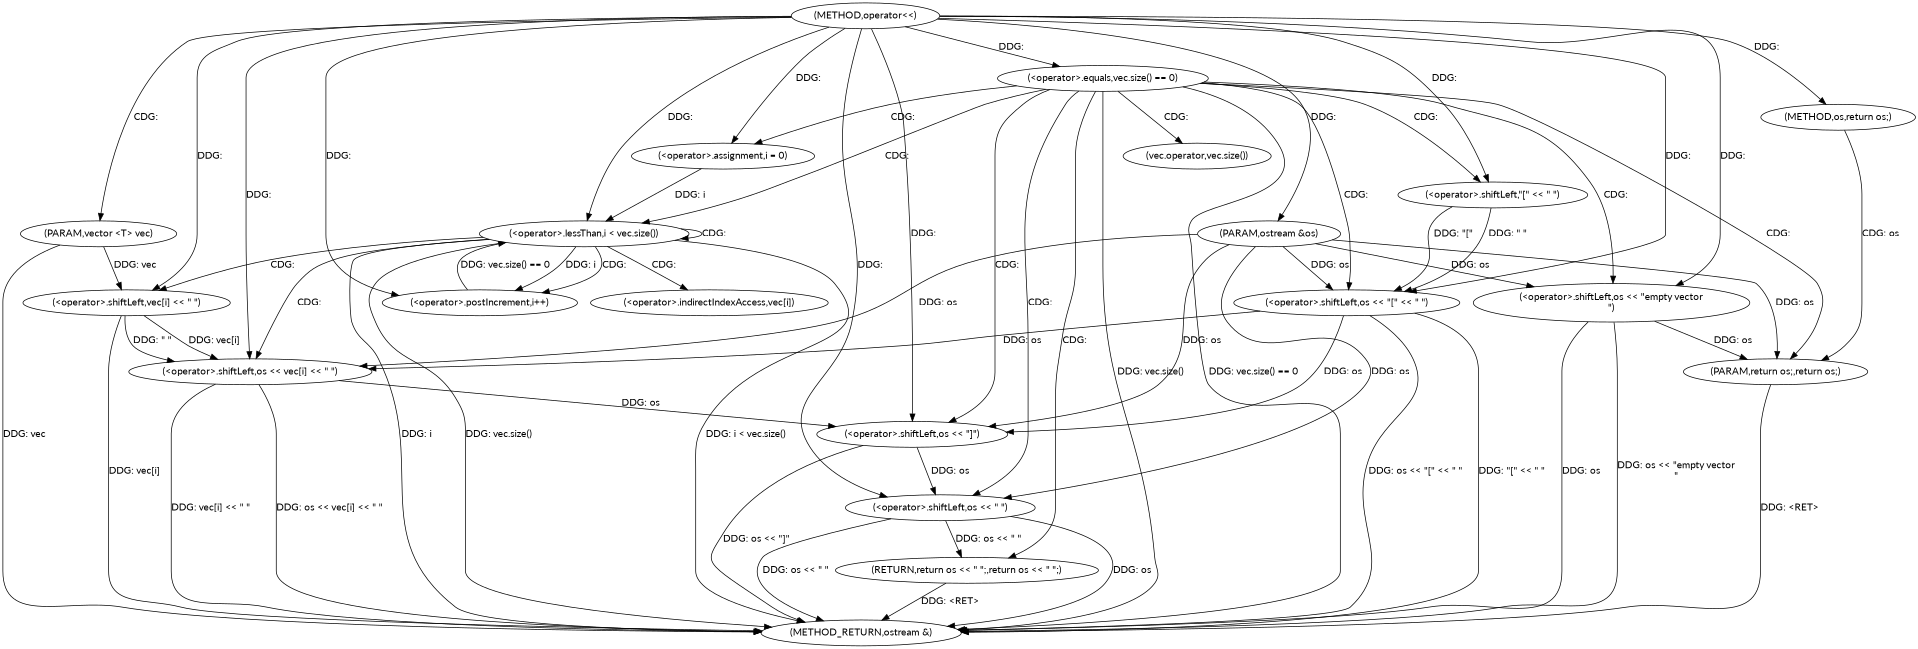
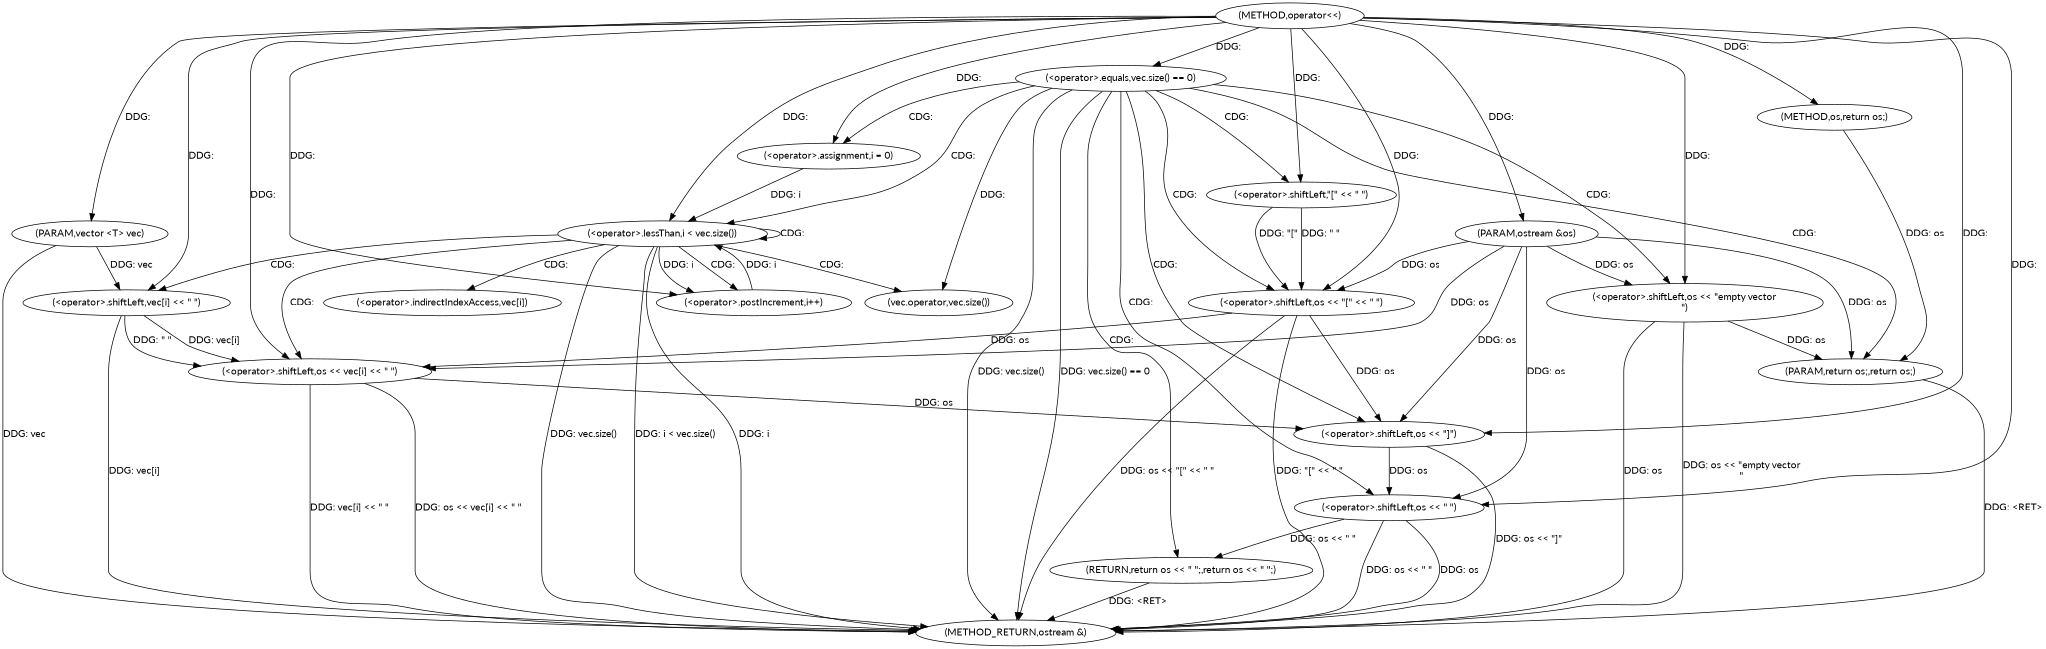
edge "(METHOD,operator<<)" -> "(PARAM,vector <T> vec)": label "CDG: " -> "DDG: "
edge "(<operator>.equals,vec.size() == 0)" -> "(vec.operator,vec.size())": label "CDG: " -> "DDG: "
edge "(METHOD,os,return os;)" -> "(PARAM,return os;,return os;)": label "CDG: os" -> "DDG: os"
edge "(<operator>.postIncrement,i++)" -> "(<operator>.lessThan,i < vec.size())": label "DDG: vec.size() == 0" -> "DDG: i"
edge "(<operator>.lessThan,i < vec.size())" -> "(vec.operator,vec.size())": added, label "CDG:"
